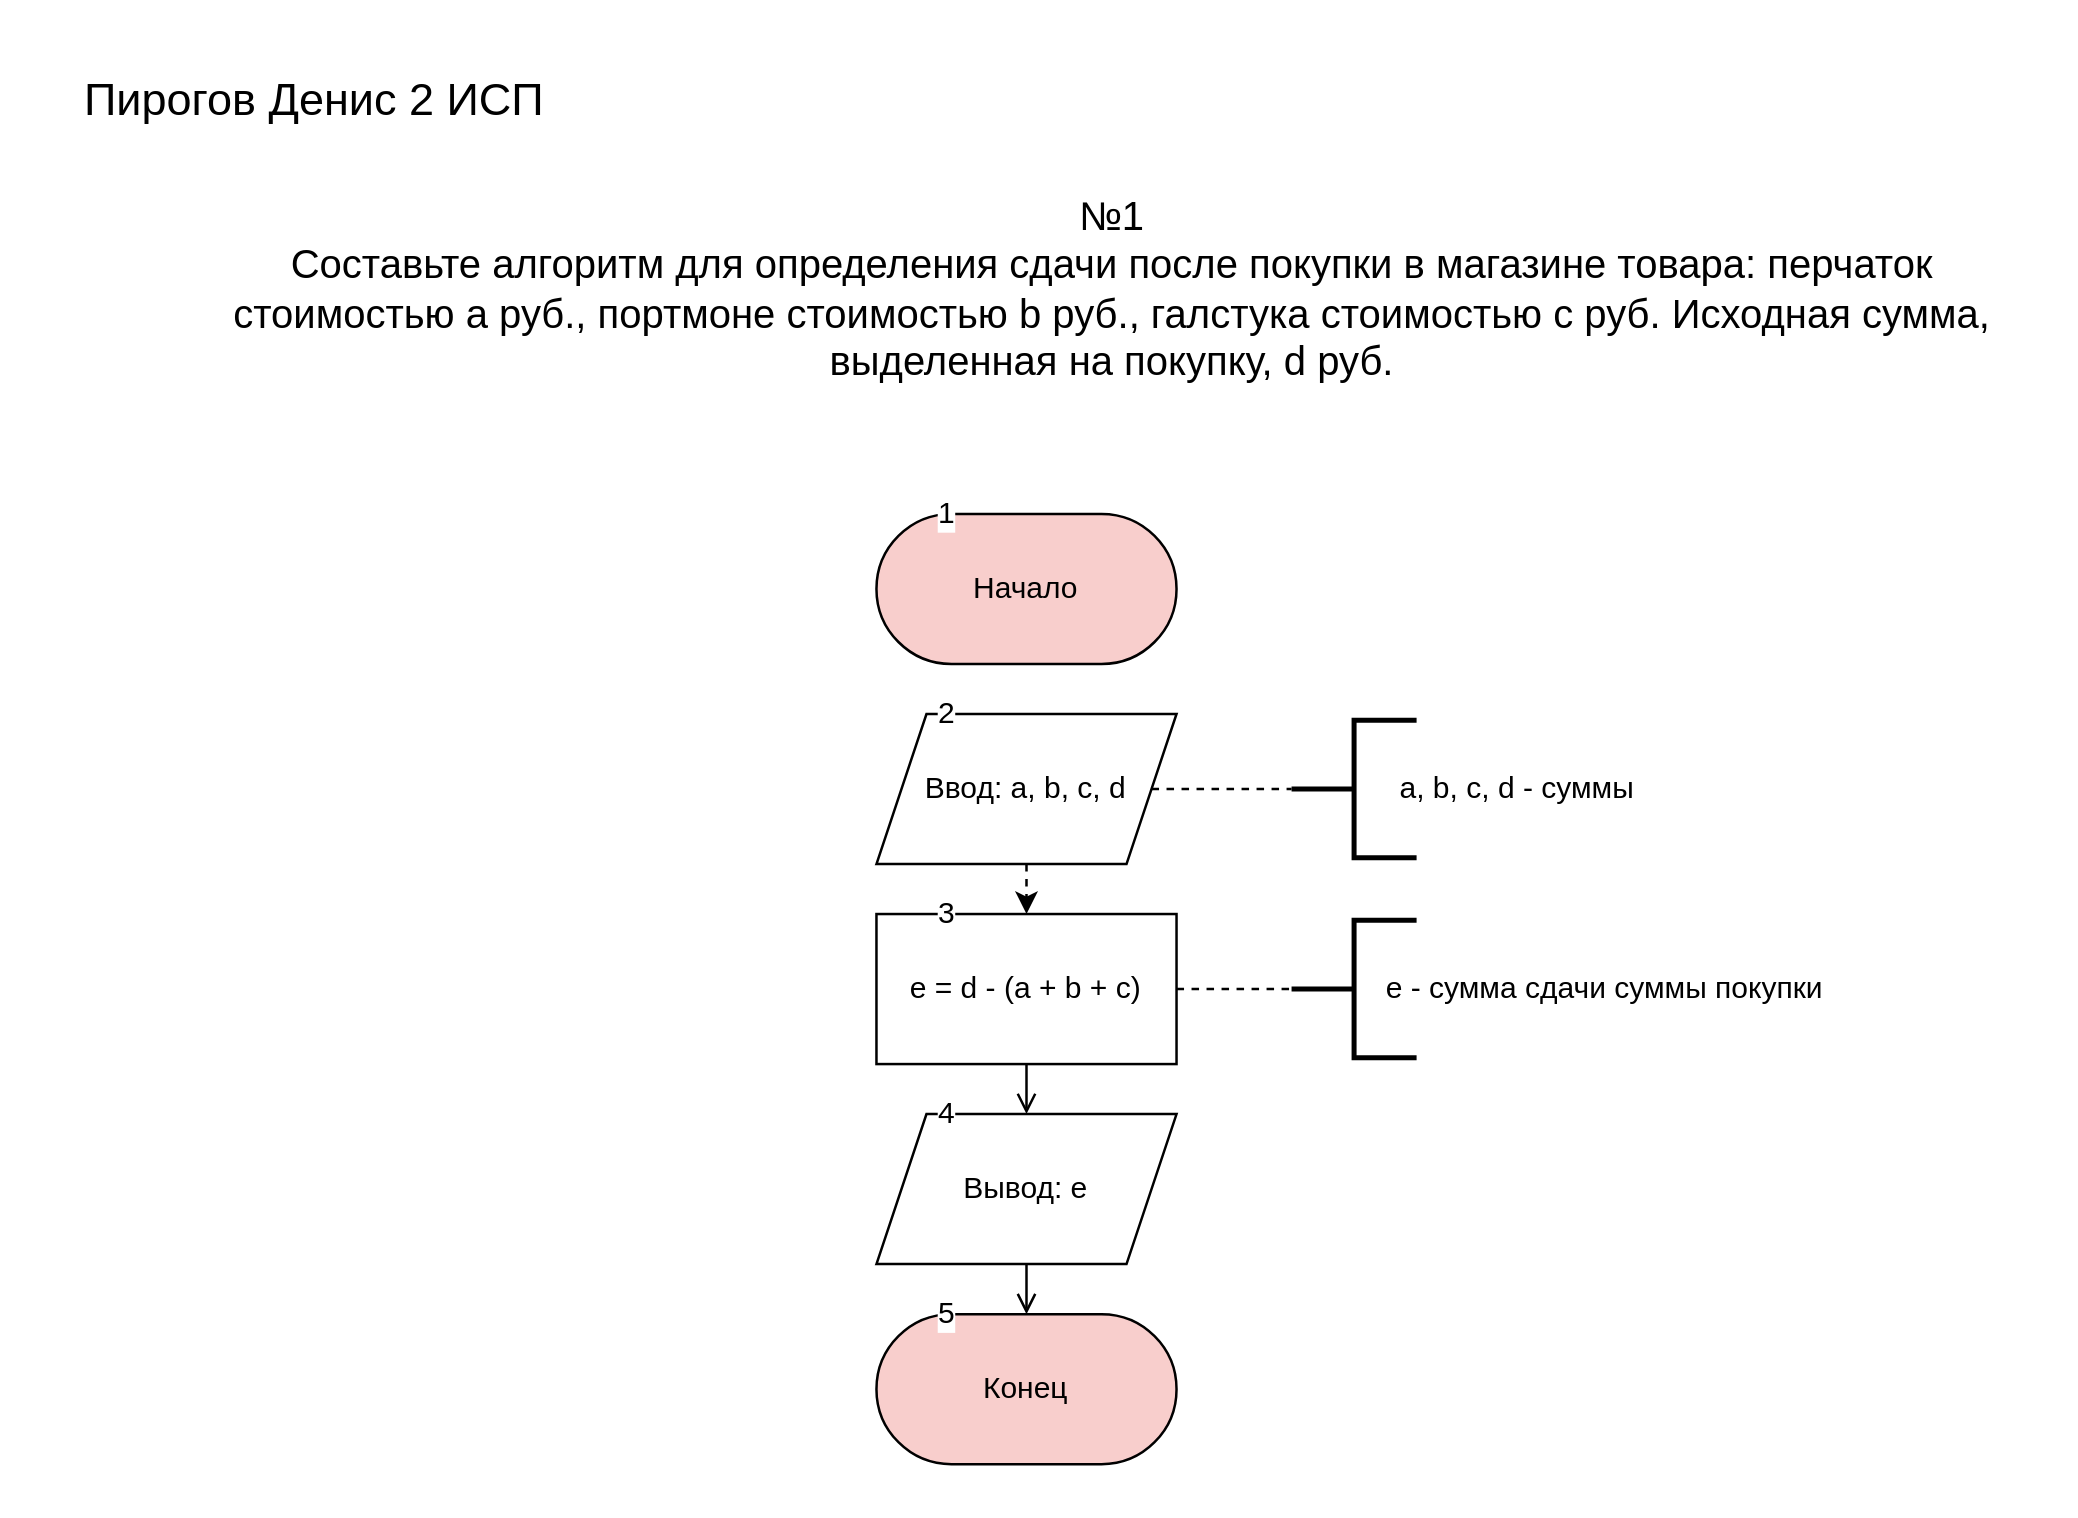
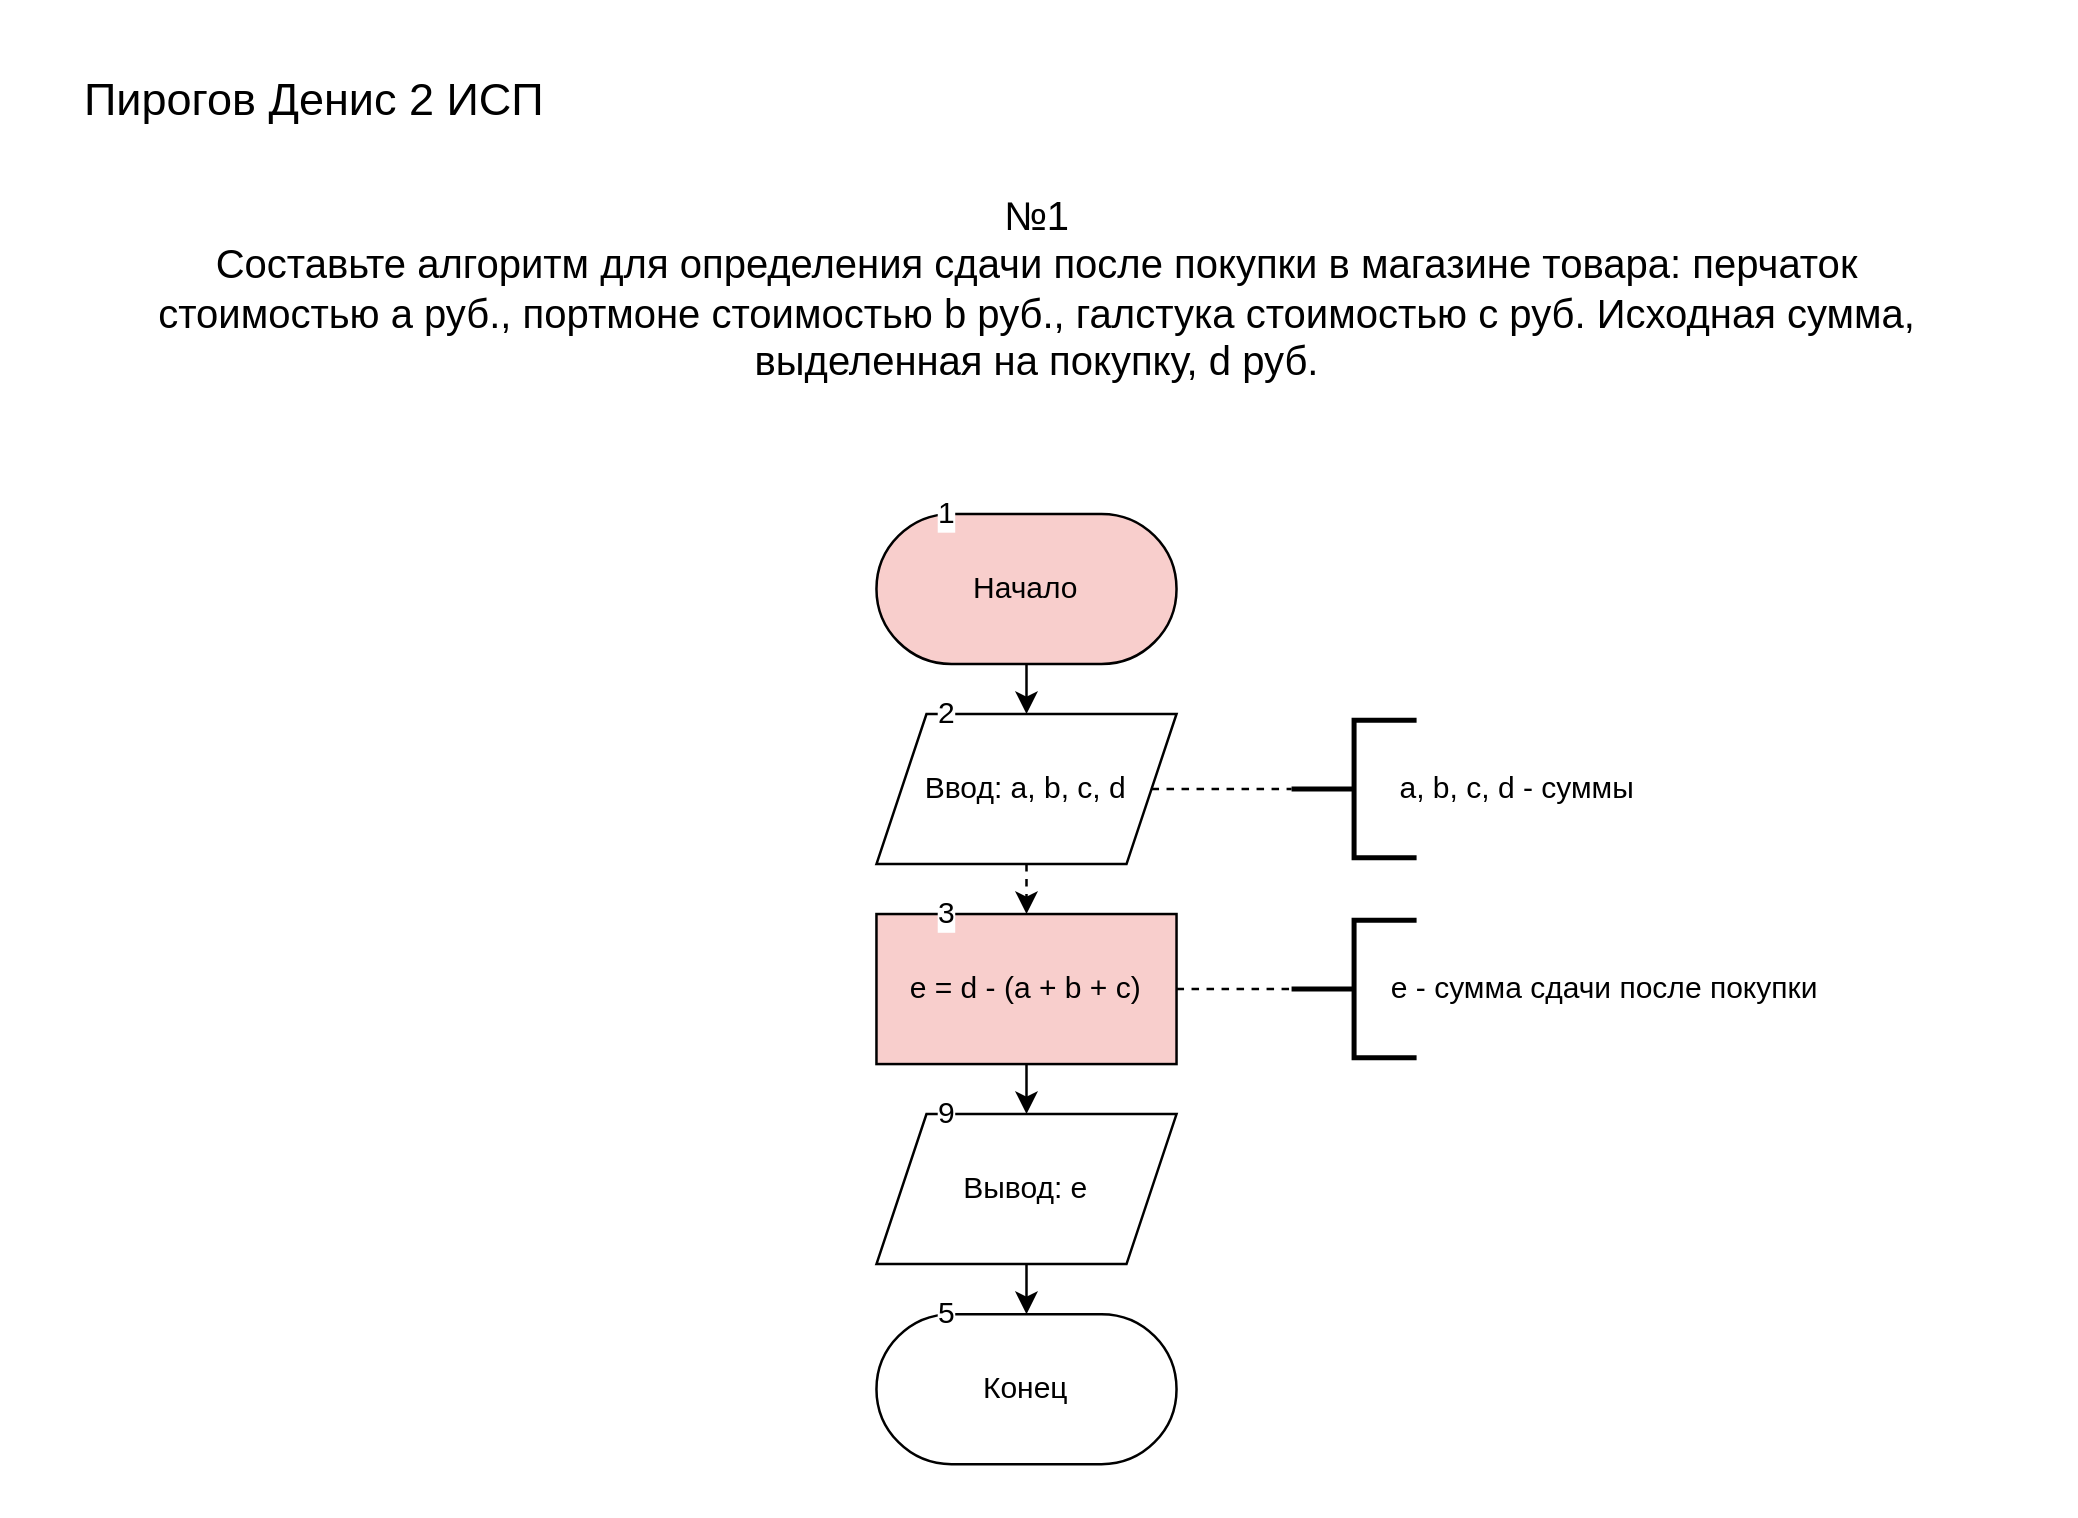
node "№1 Составьте алгоритм для определения сдачи после покупки в магазине товара: перчаток стоимостью а руб., портмоне стоимостью b руб., галстука стоимостью с руб. Исходная сумма, выделенная на покупку, d руб.": moved (1111, 289) -> (1036, 289)
edge "Начало" -> "Ввод: a, b, c, d": added
node "e = d - (a + b + c)": fillcolor #ffffff -> #f8cecc
node "e - сумма сдачи суммы покупки": label "e - сумма сдачи суммы покупки" -> "e - сумма сдачи после покупки"
edge "e = d - (a + b + c)" -> "Вывод: e": arrowhead open -> classic
node "4": label "4" -> "9"
edge "Вывод: e" -> "Конец": arrowhead open -> classic
node "Конец": fillcolor #f8cecc -> #ffffff
